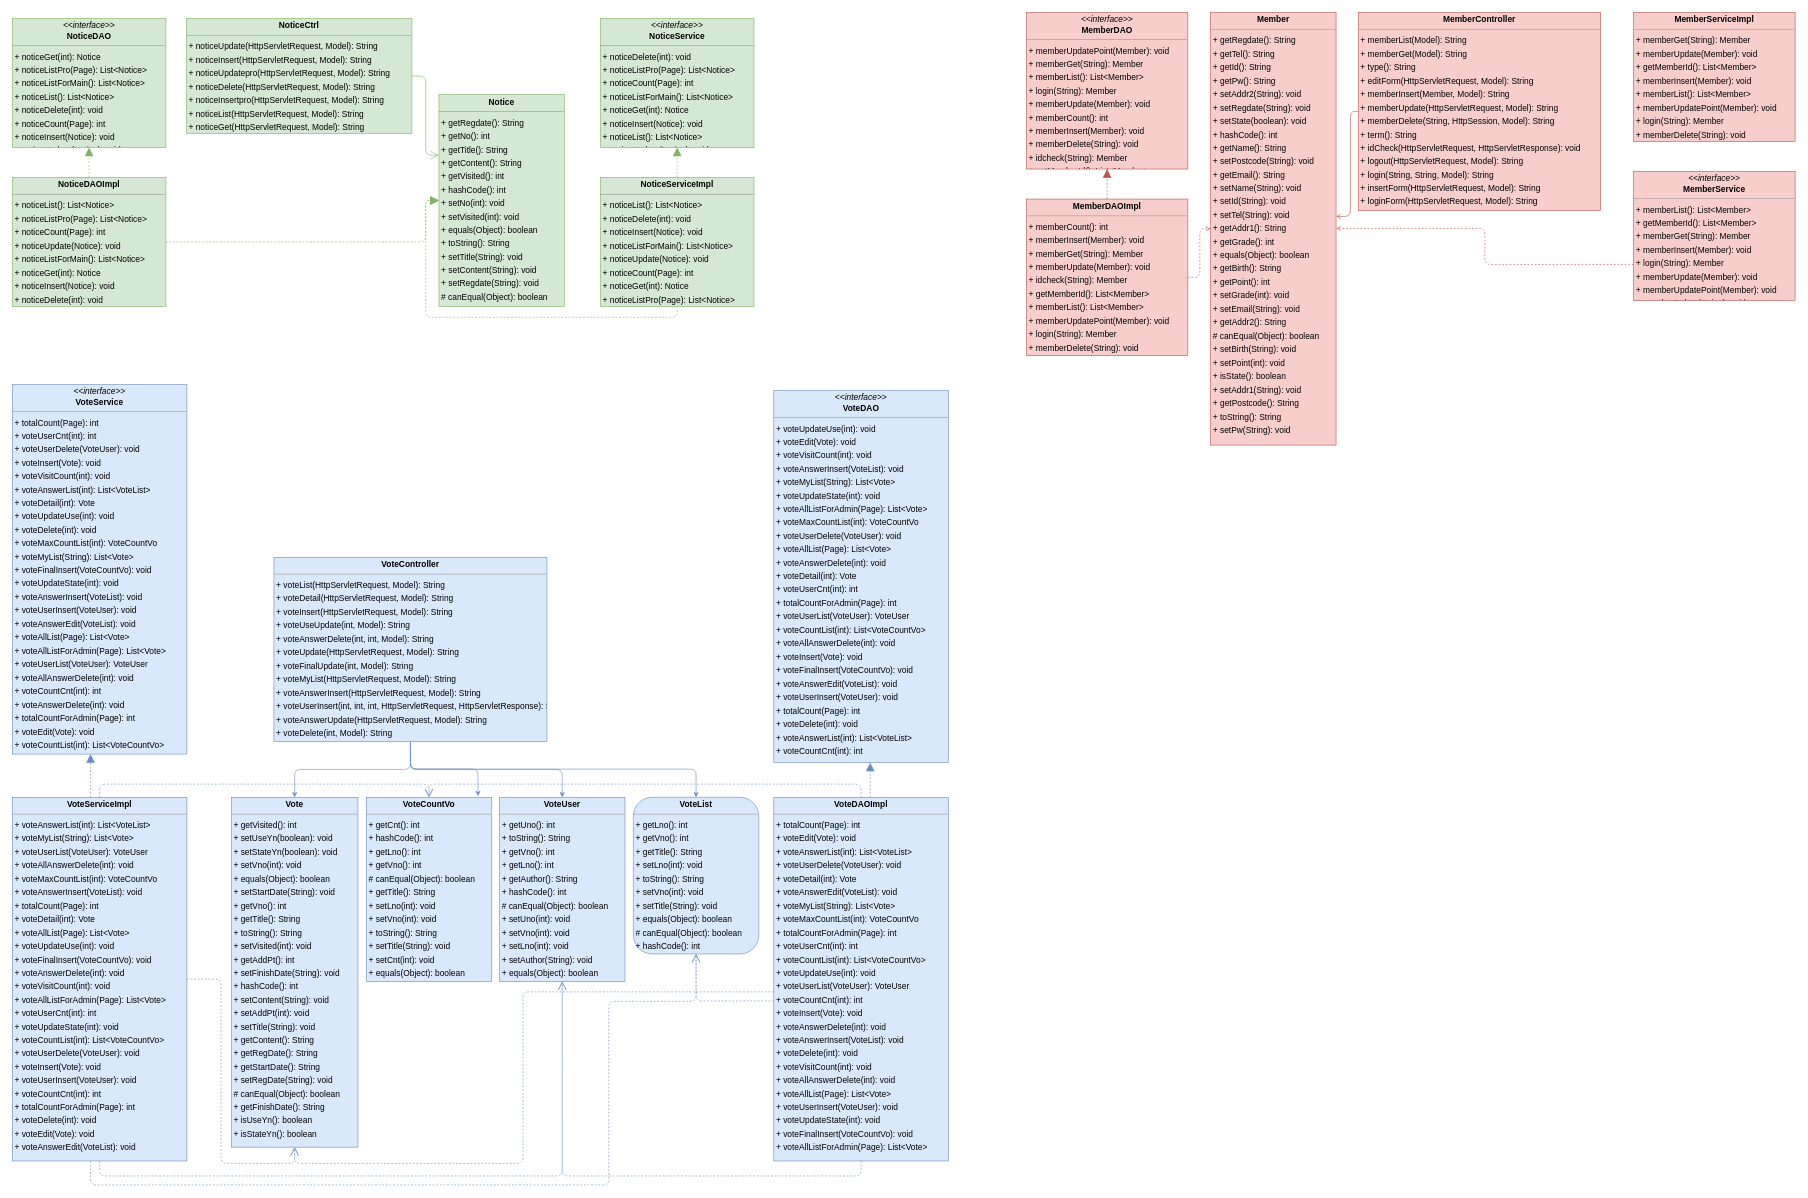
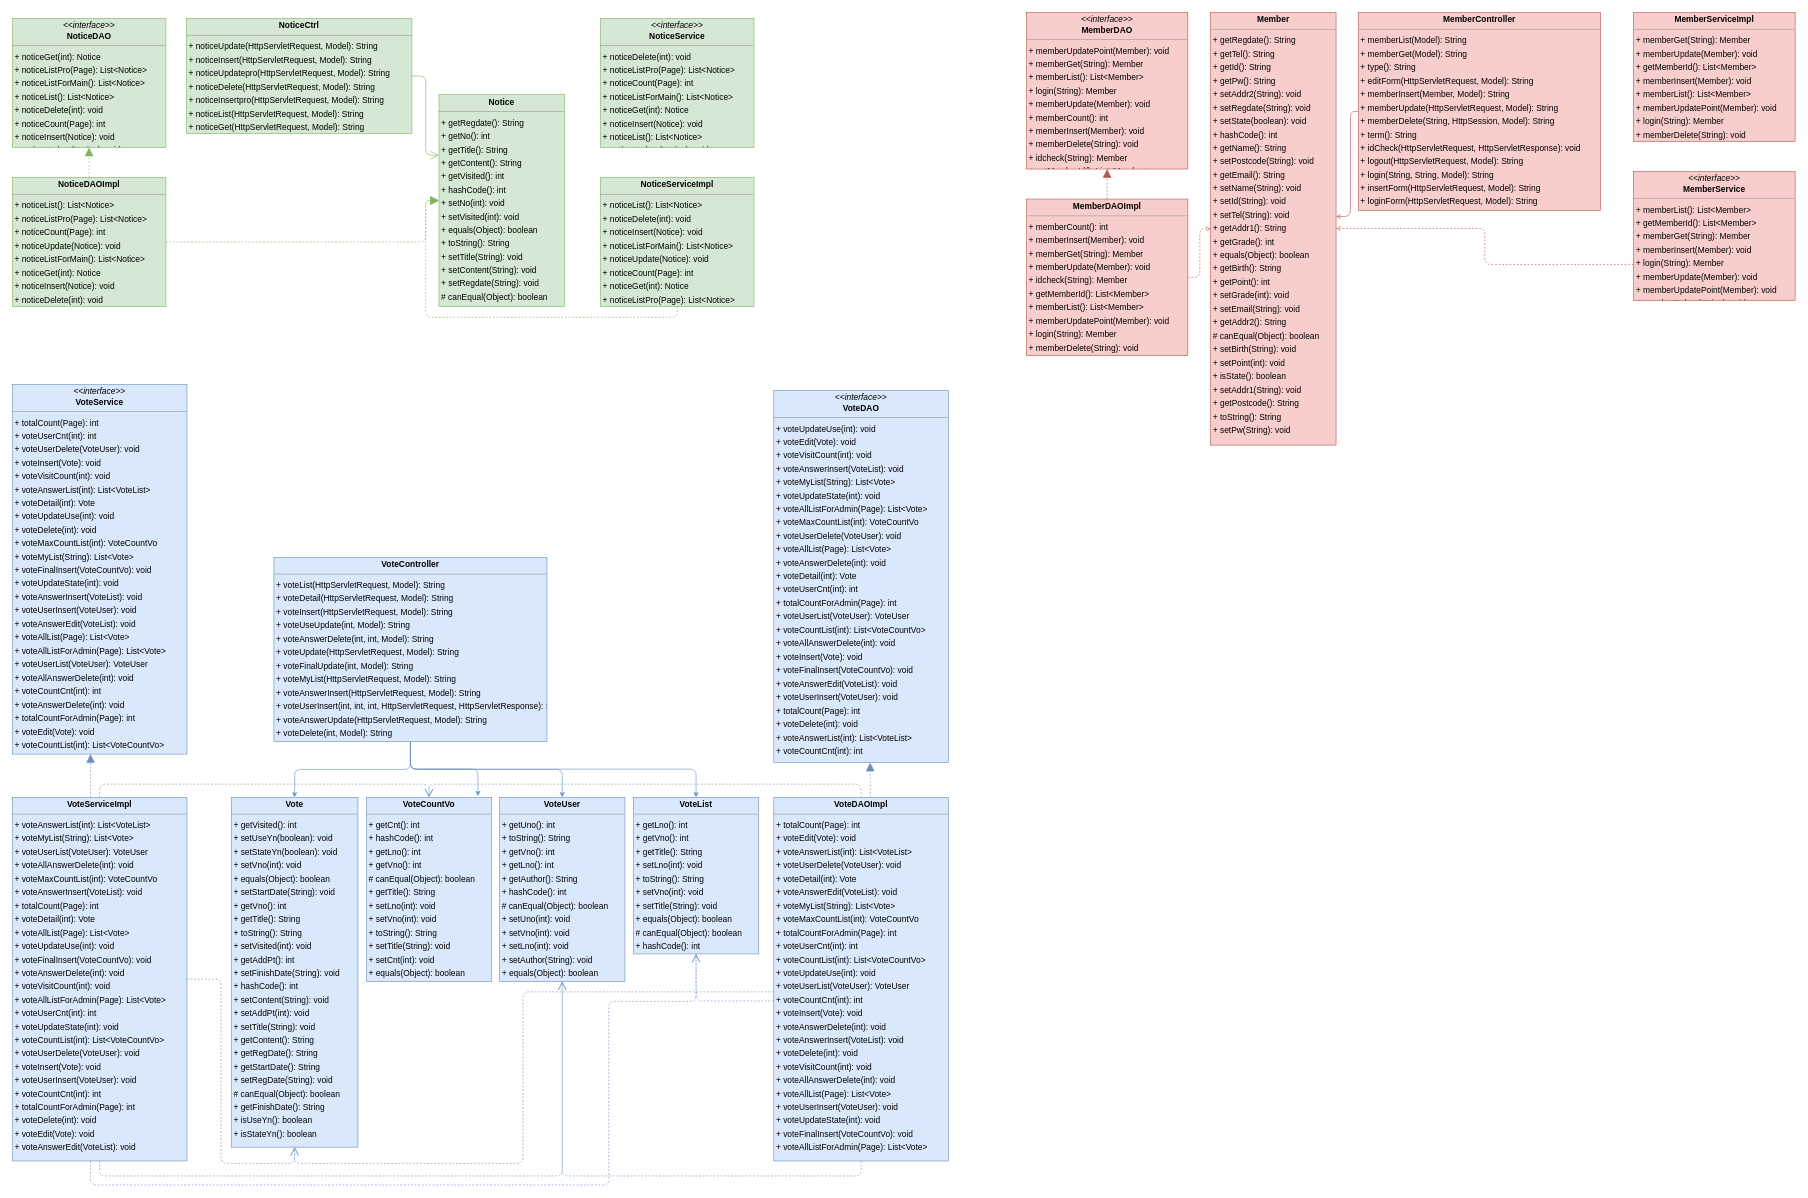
edge "NoticeServiceImpl + noticeList(): List<Notice> + noticeDelete(int): void + noticeInsert(Notice): void + noticeListForMain(): List<Notice> + noticeUpdate(Notice): void + noticeCount(Page): int + noticeGet(int): Notice + noticeListPro(Page): List<Notice>" -> "<<interface>> NoticeService + noticeDelete(int): void + noticeListPro(Page): List<Notice> + noticeCount(Page): int + noticeListForMain(): List<Notice> + noticeGet(int): Notice + noticeInsert(Notice): void + noticeList(): List<Notice> + noticeUpdate(Notice): void": removed
node "VoteList + getLno(): int + getVno(): int + getTitle(): String + setLno(int): void + toString(): String + setVno(int): void + setTitle(String): void + equals(Object): boolean # canEqual(Object): boolean + hashCode(): int": shape rounded rectangle -> rectangle
